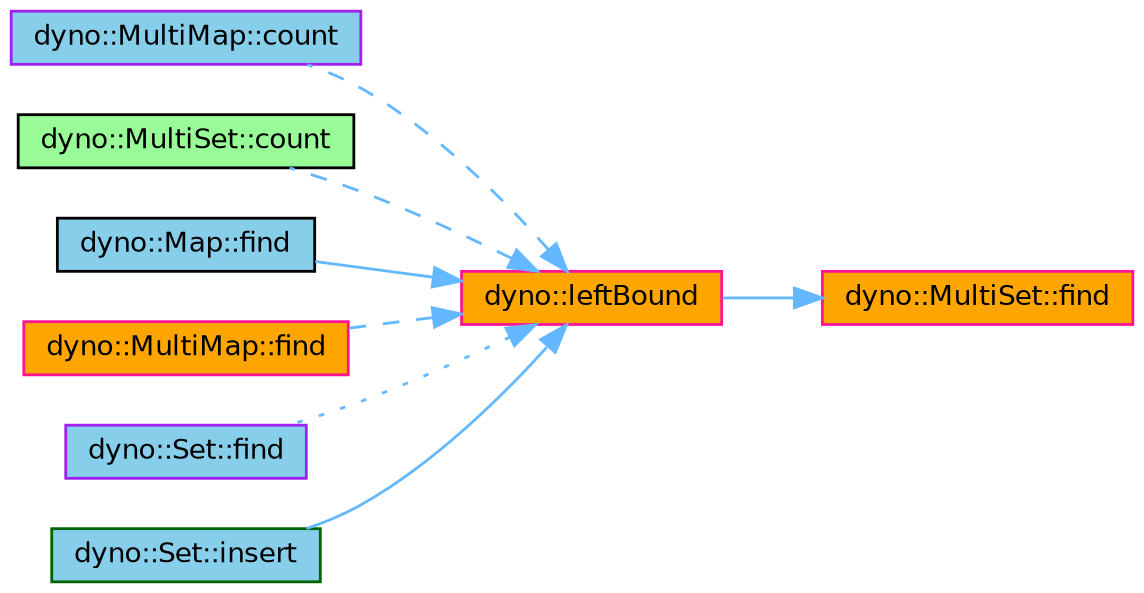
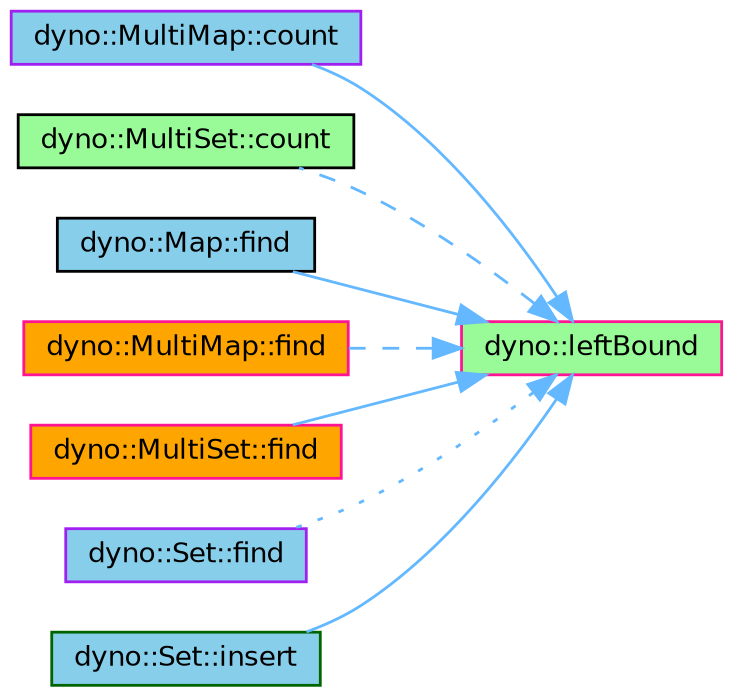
edge "dyno::MultiMap::count" -> "dyno::leftBound": style dashed -> solid
node "dyno::leftBound": fillcolor orange -> palegreen
edge "dyno::leftBound" -> "dyno::MultiSet::find": reversed
